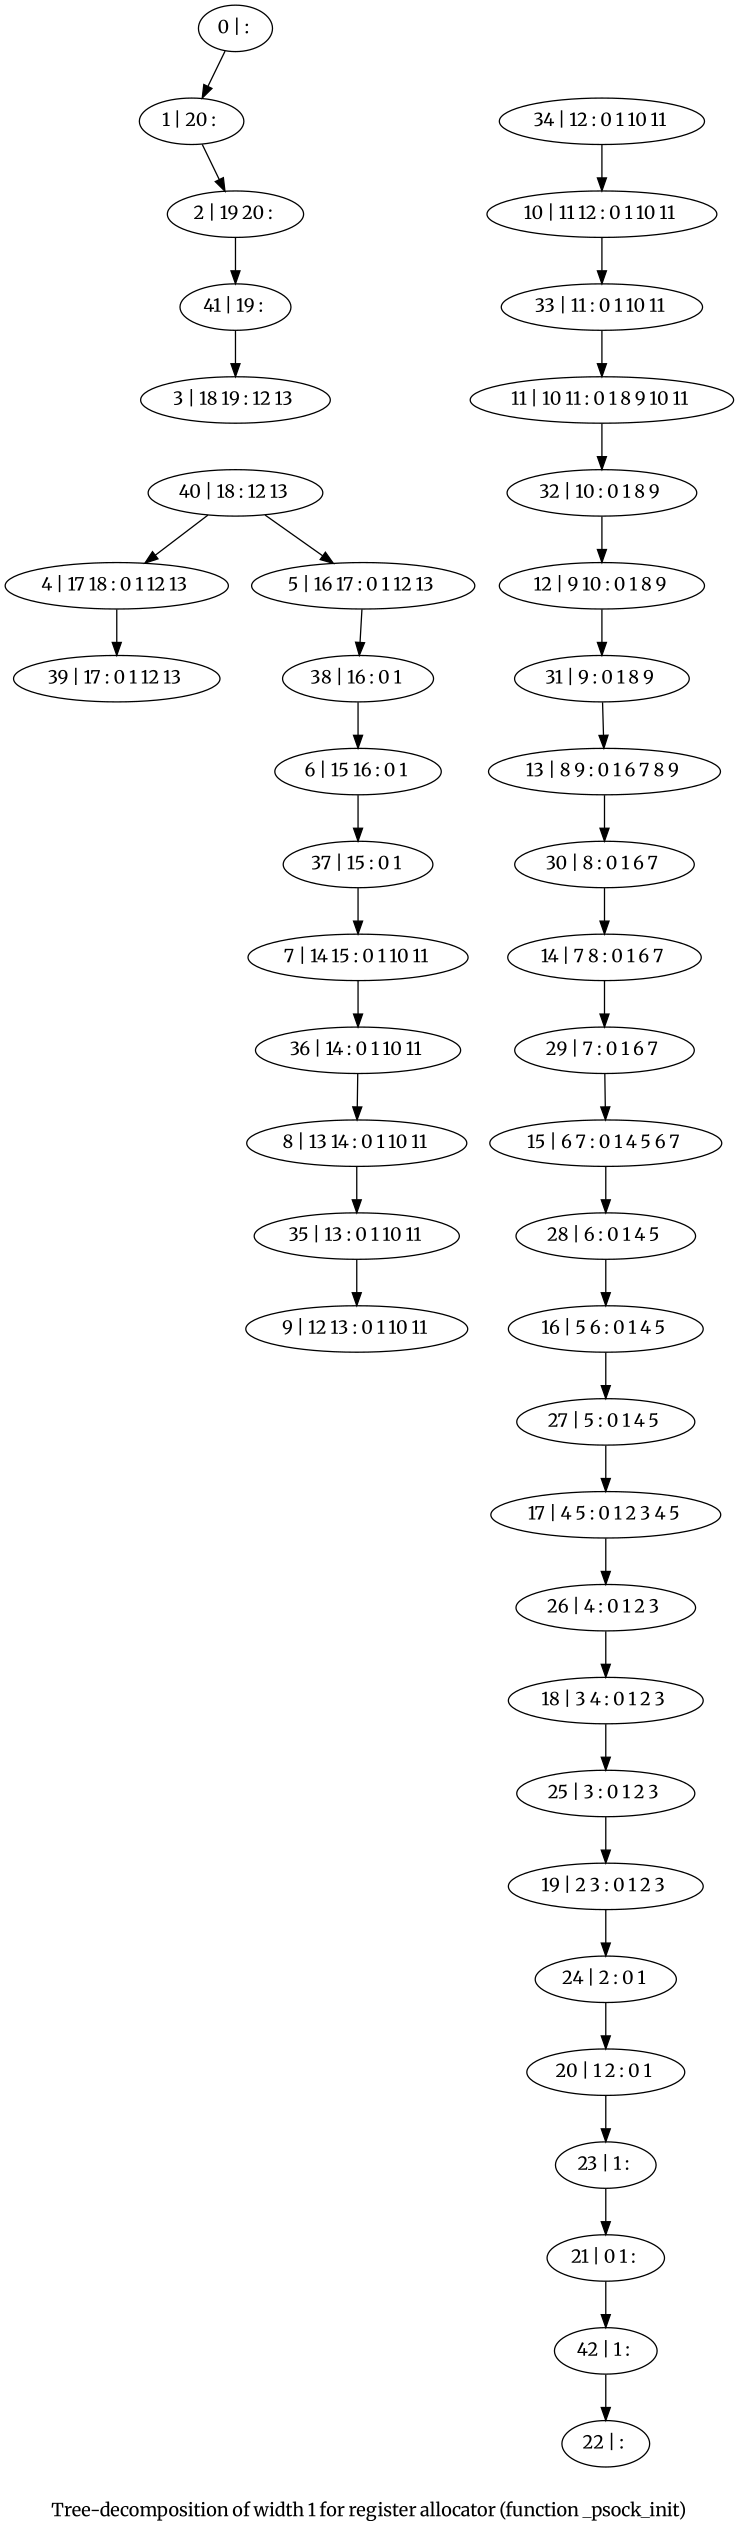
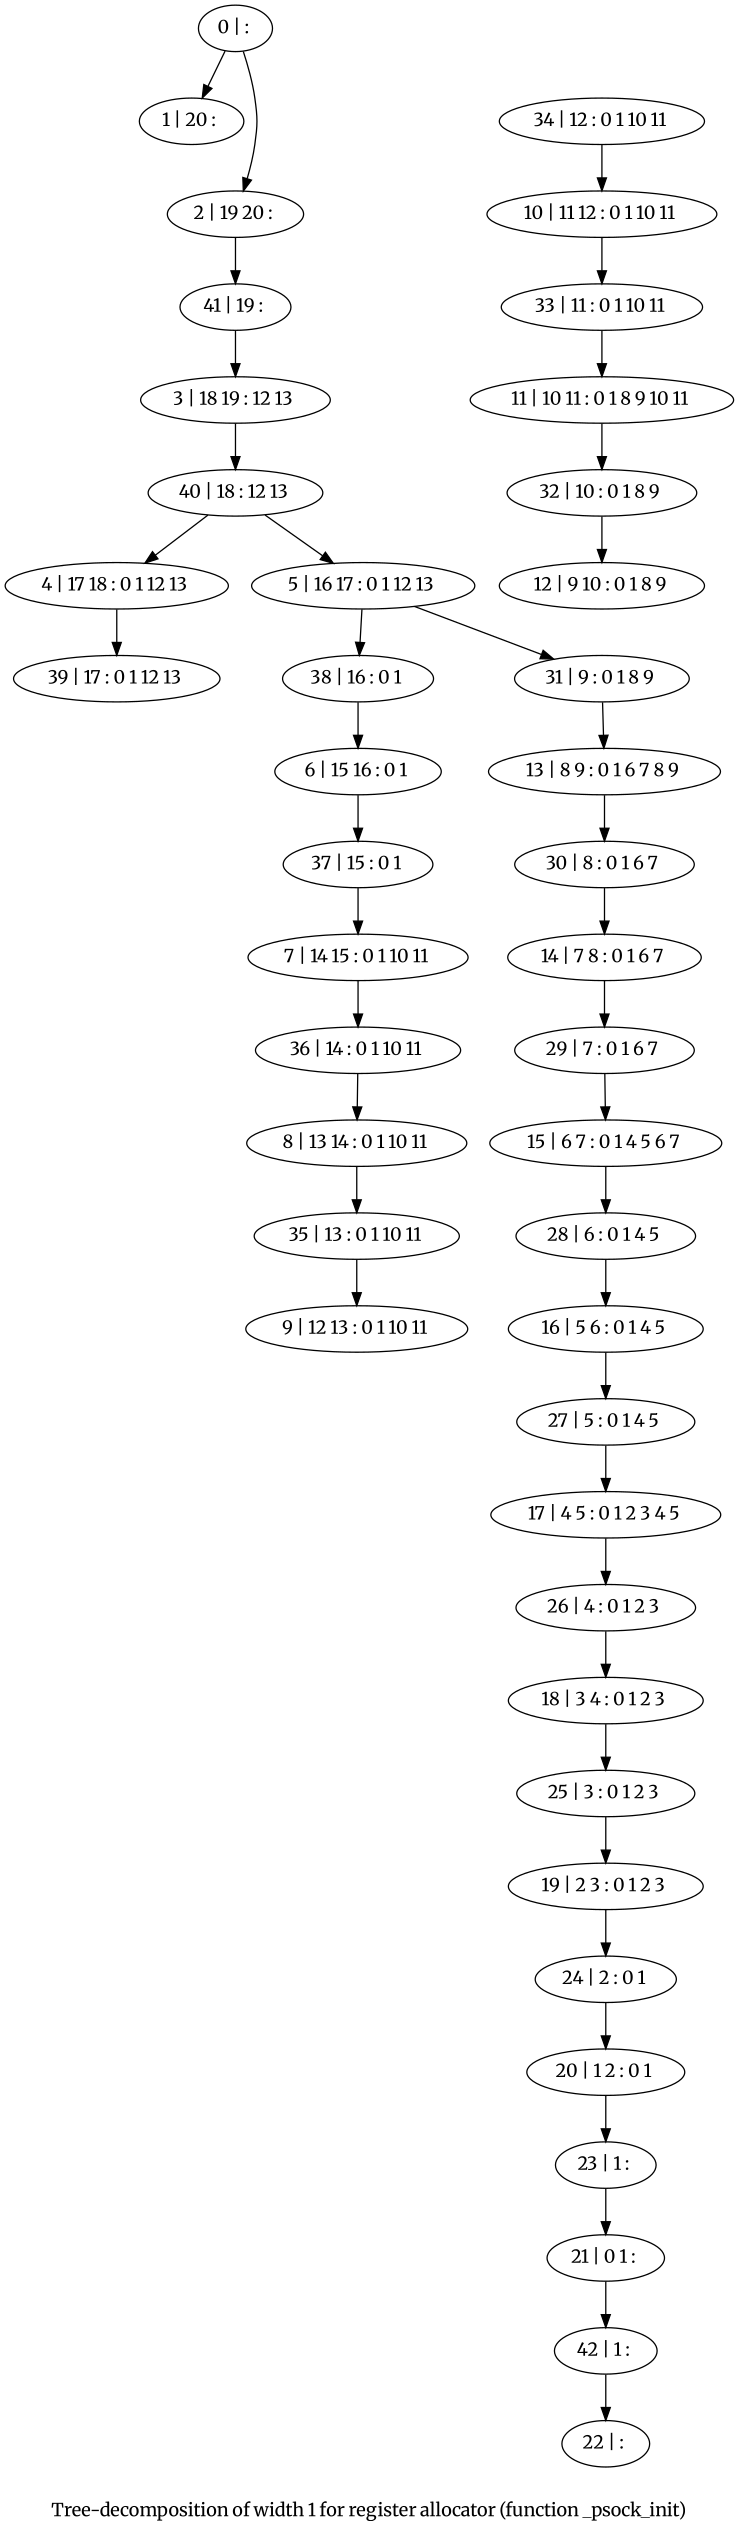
edge "1 | 20 :" -> "2 | 19 20 :": now "0 | :" -> "2 | 19 20 :"
edge "3 | 18 19 : 12 13" -> "40 | 18 : 12 13": added
edge "12 | 9 10 : 0 1 8 9" -> "31 | 9 : 0 1 8 9": now "5 | 16 17 : 0 1 12 13" -> "31 | 9 : 0 1 8 9"
